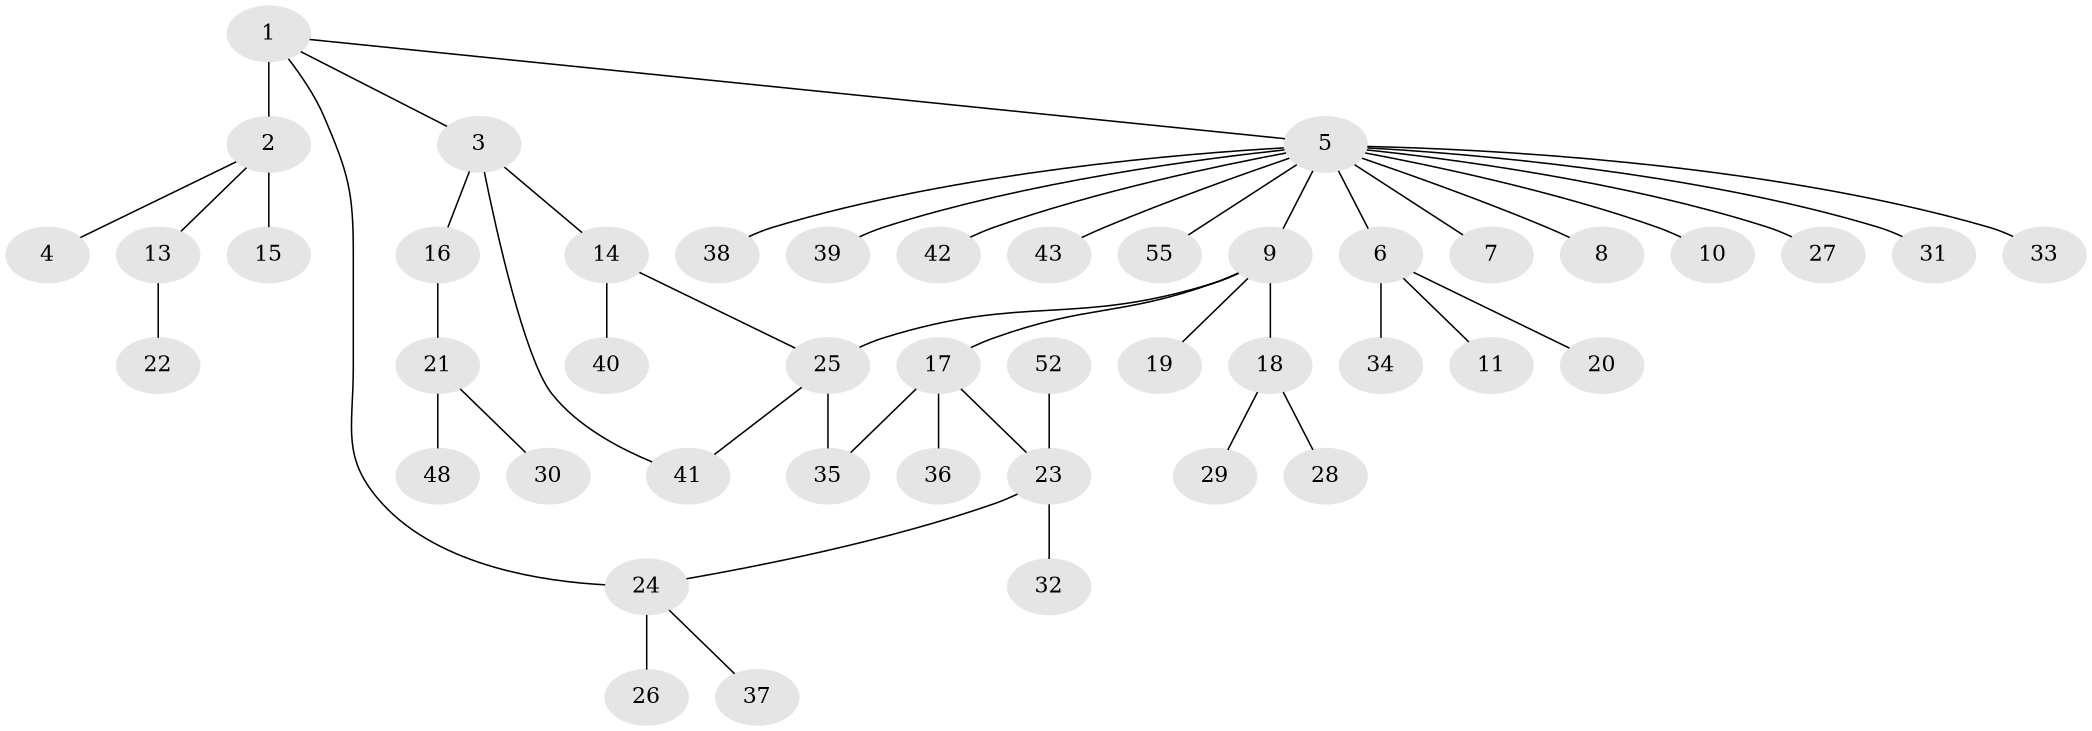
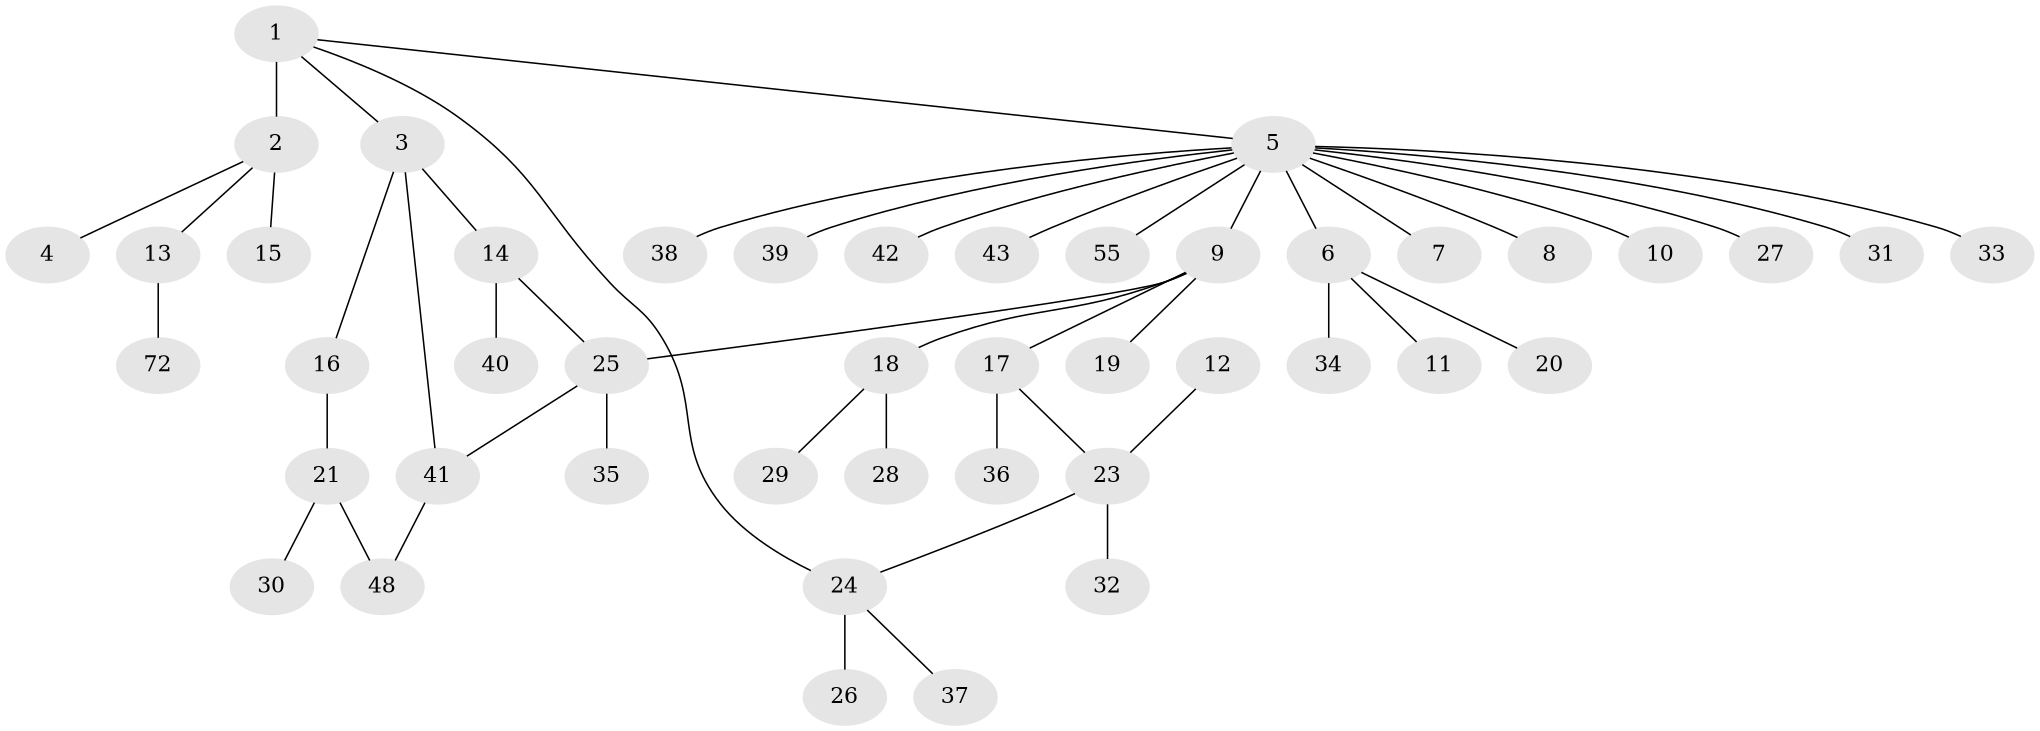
node "22": label "22" -> "72"
node "52": label "52" -> "12"
edge "17" -- "35": removed
edge "41" -- "48": added
